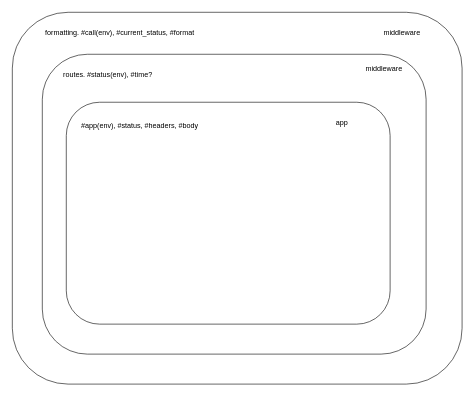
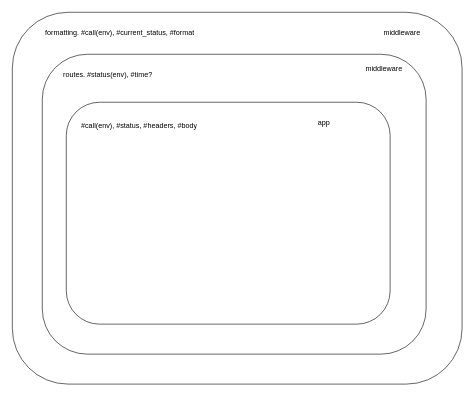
node "#app(env), #status, #headers, #body": label "#app(env), #status, #headers, #body" -> "#call(env), #status, #headers, #body"
node "app": moved (342, 123) -> (324, 123)
